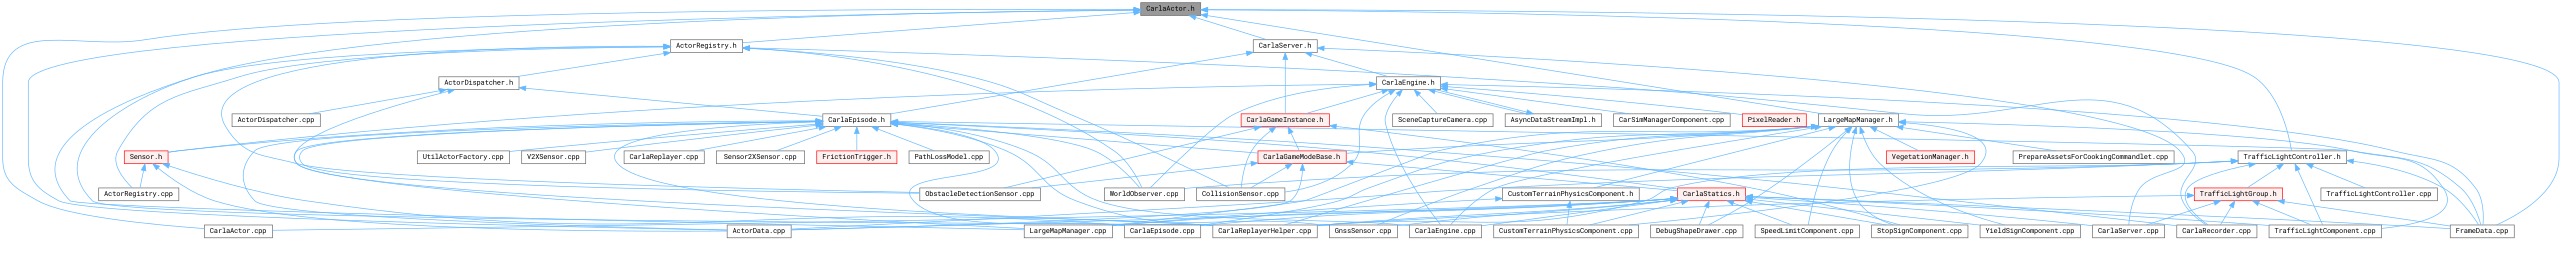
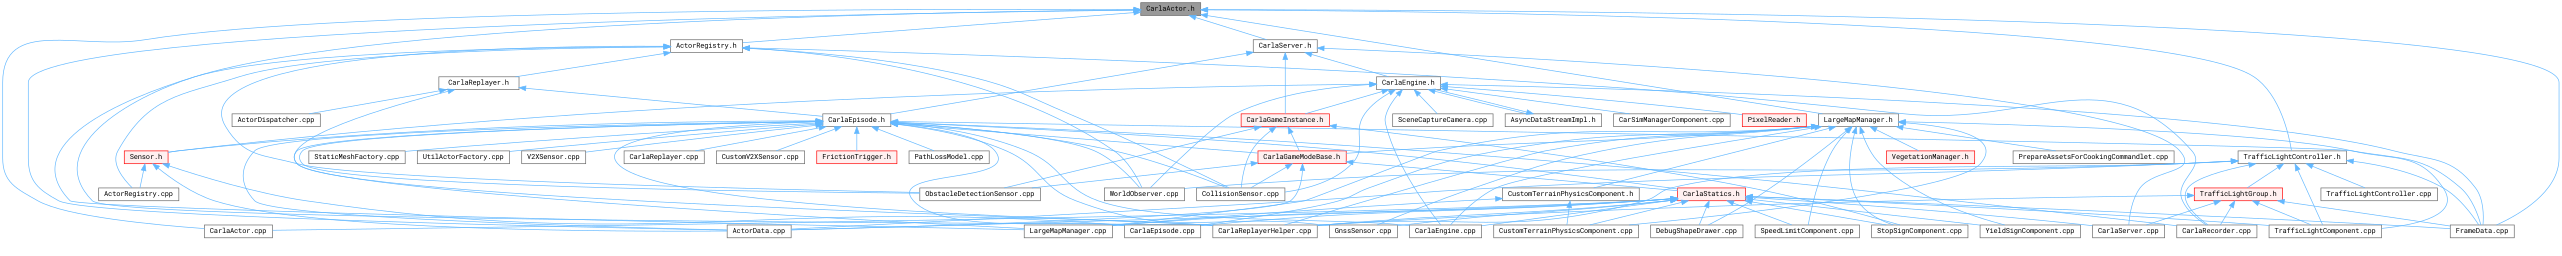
node "ActorDispatcher.h": label "ActorDispatcher.h" -> "CarlaReplayer.h"
edge "CollisionSensor.cpp" -> "CarlaEpisode.h": added
node "StaticMeshFactory.cpp": added
node "Sensor2XSensor.cpp": label "Sensor2XSensor.cpp" -> "CustomV2XSensor.cpp"
